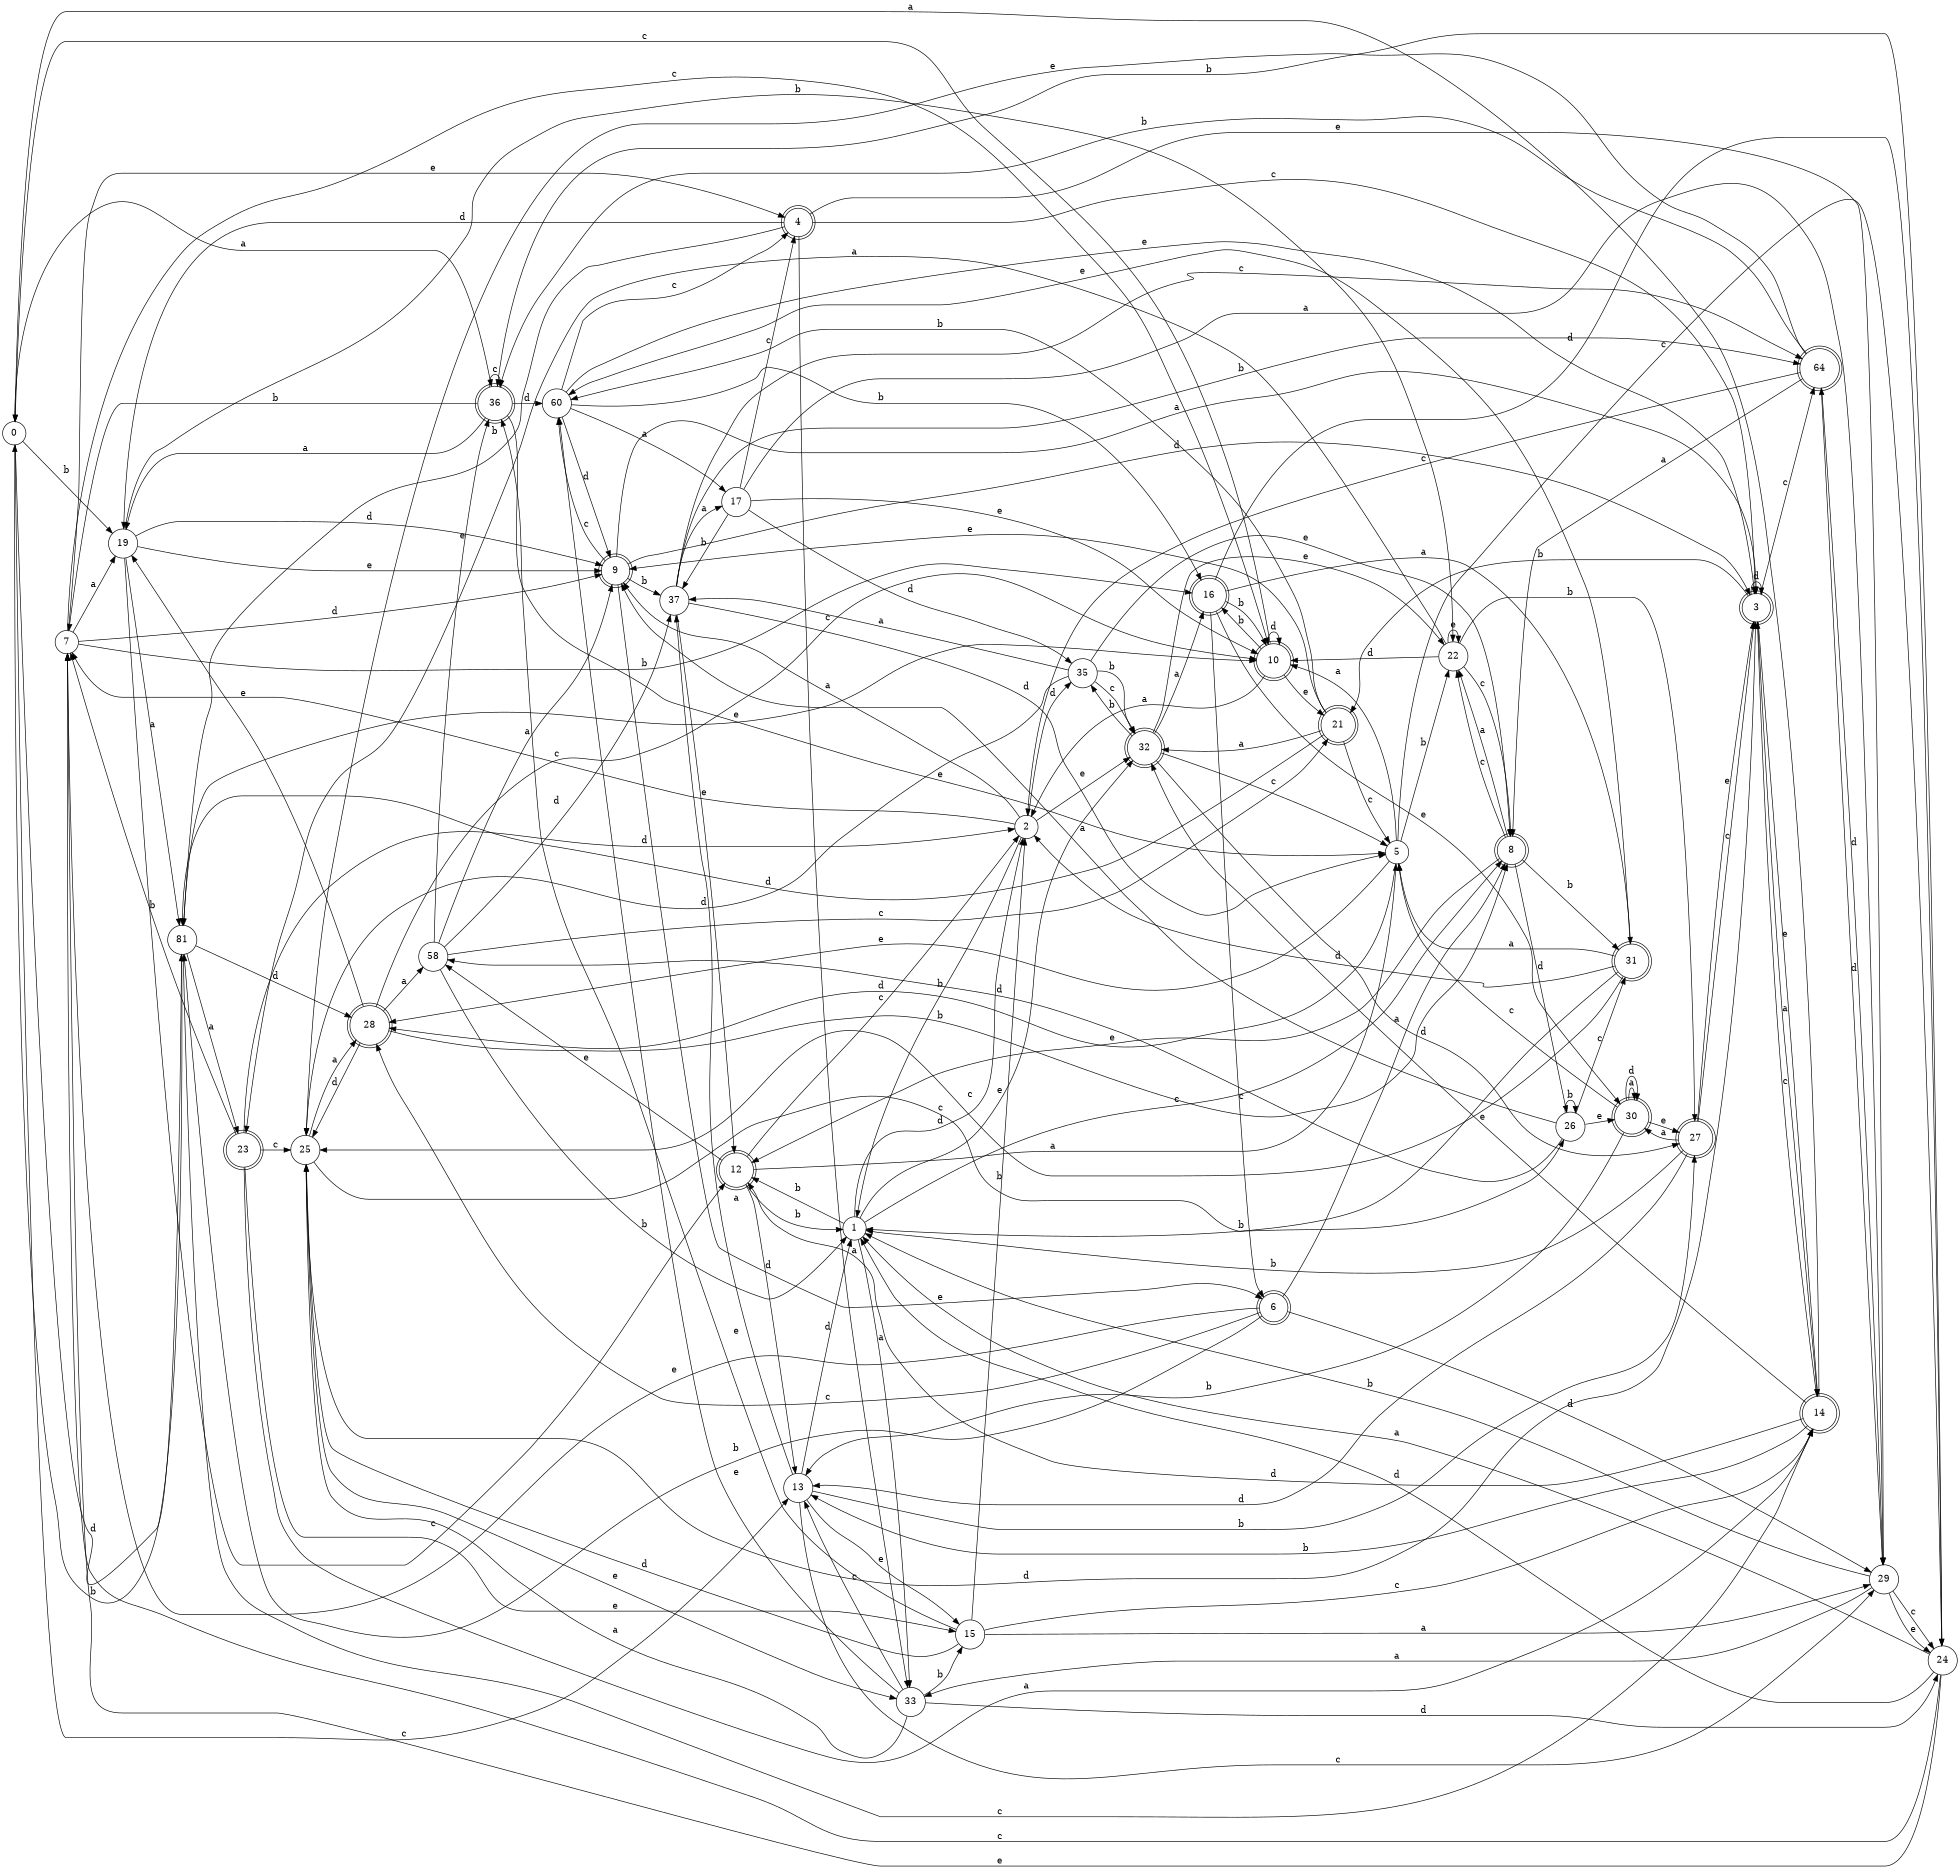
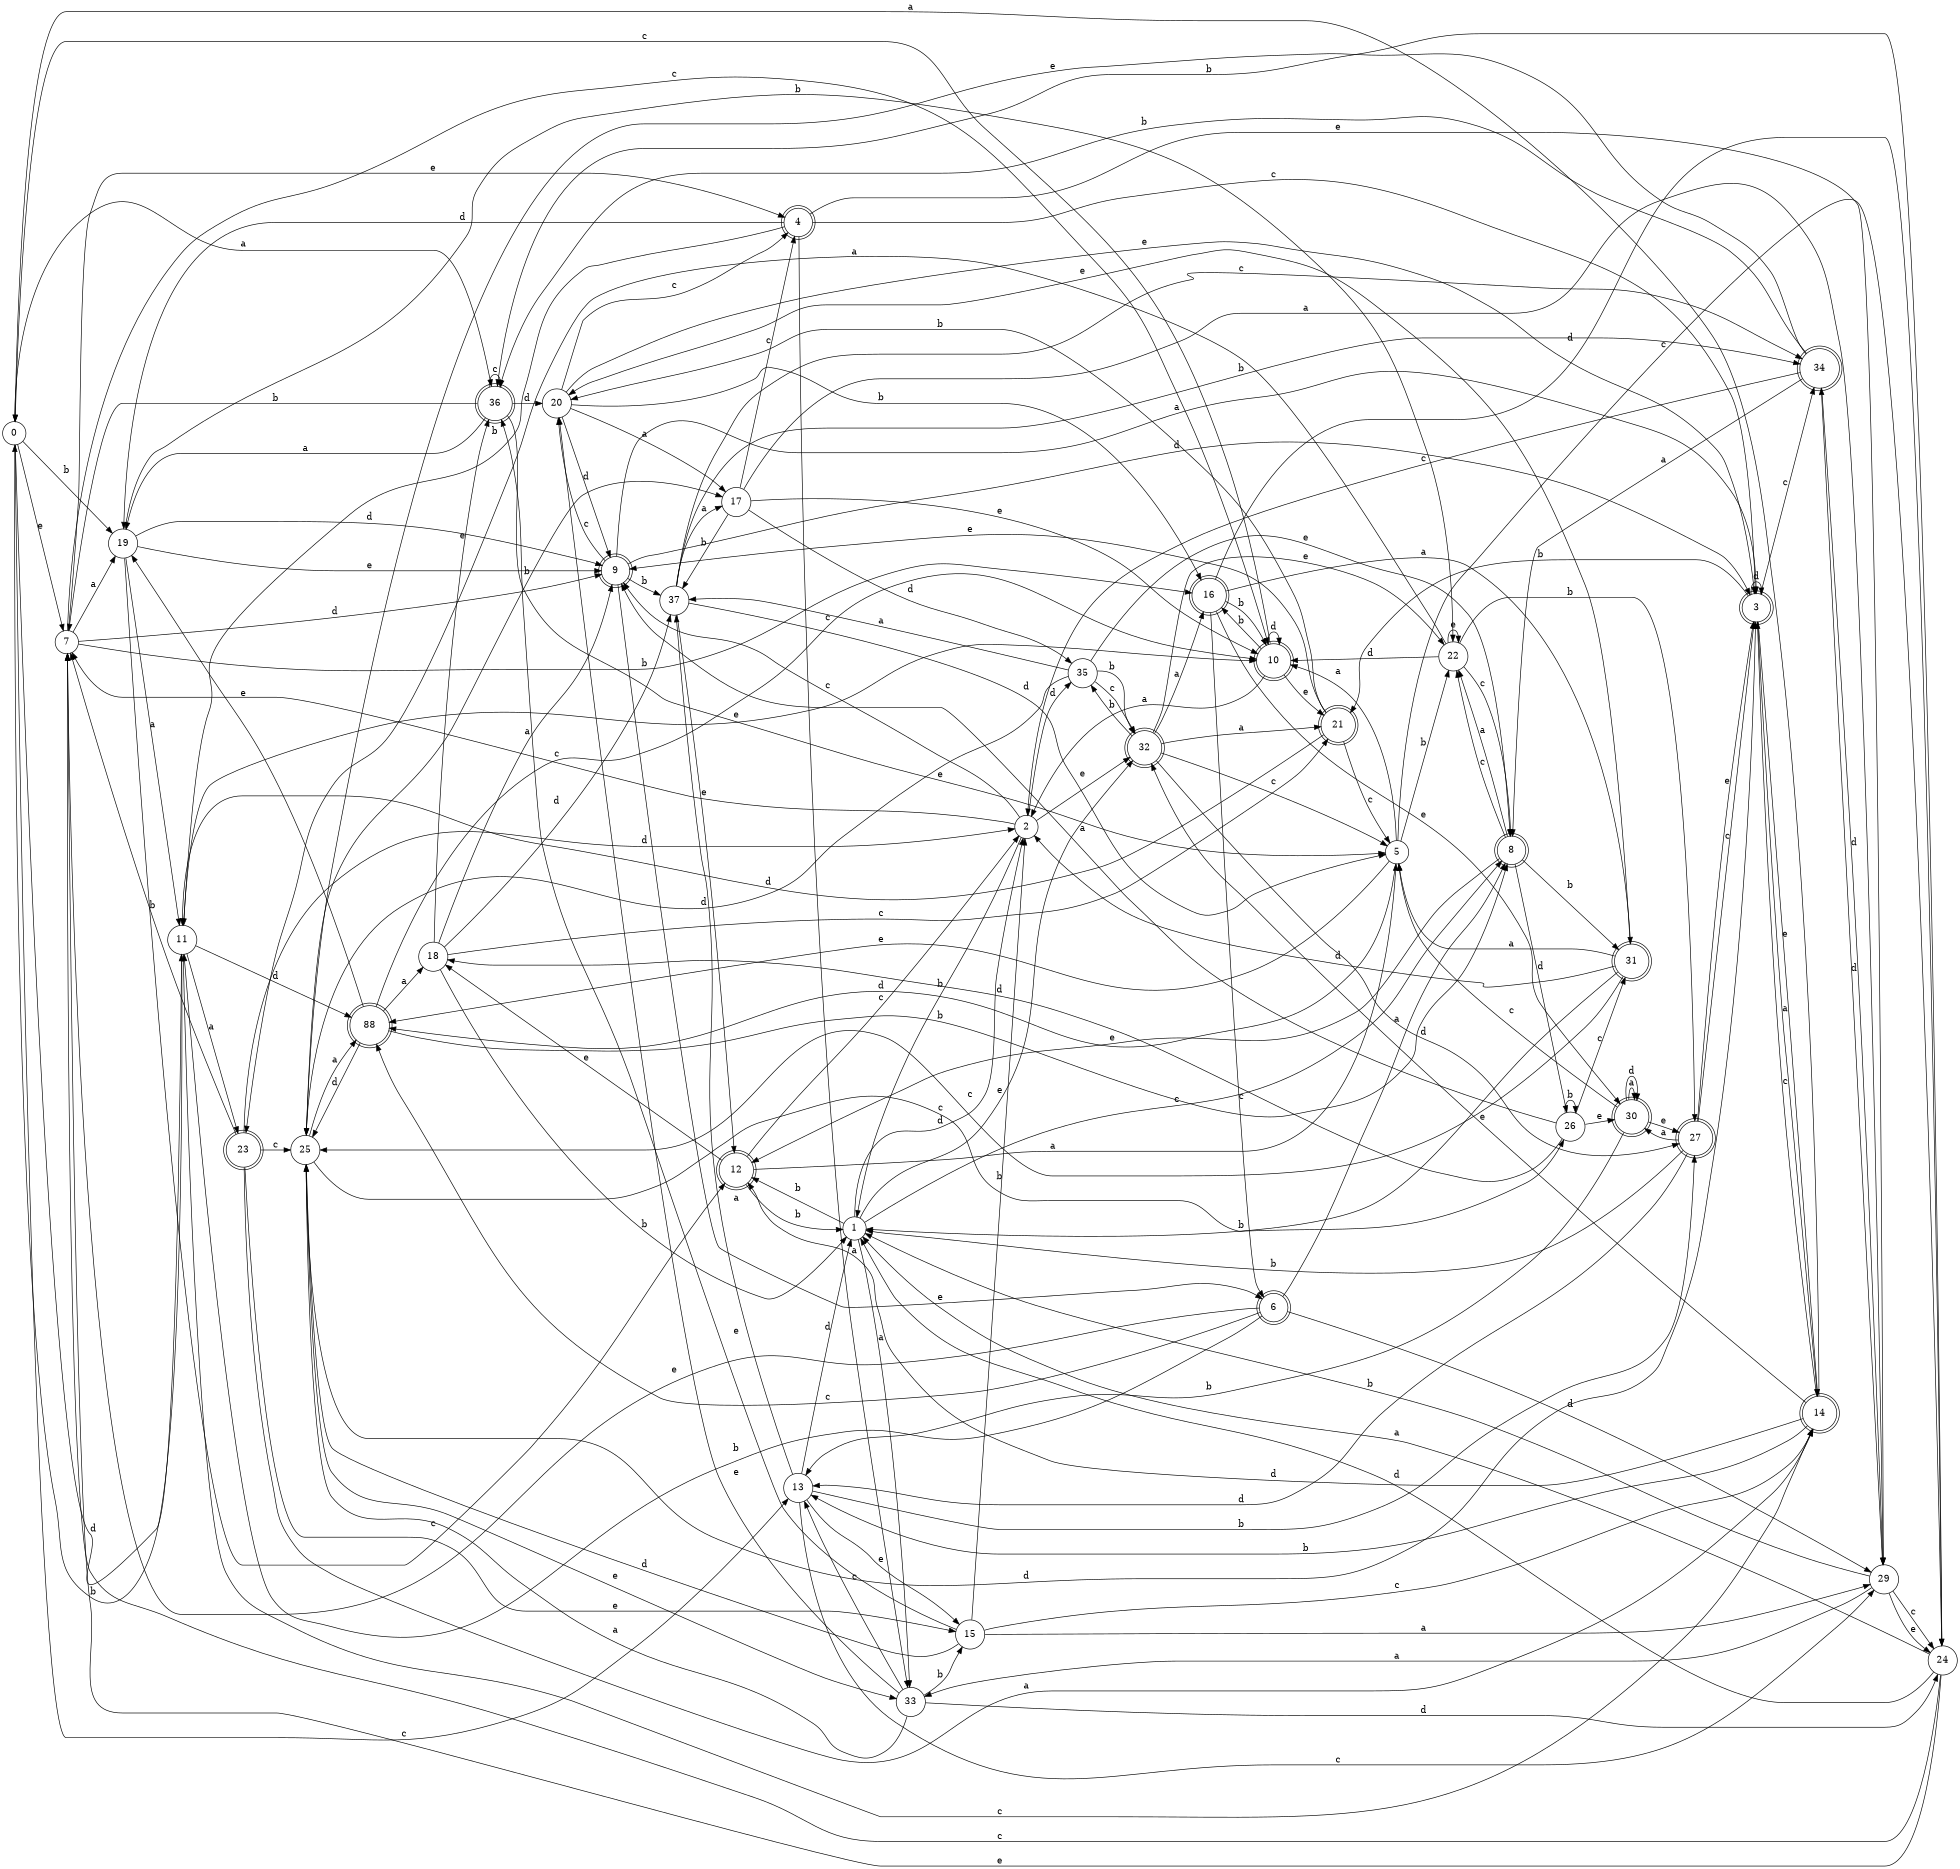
node "64": label "64" -> "34"
node "60": label "60" -> "20"
edge "0" -> "7": added, label "e"
edge "2" -> "9": label "a" -> "c"
edge "25" -> "17": added, label "b"
edge "21" -> "32": reversed
node "81": label "81" -> "11"
node "58": label "58" -> "18"
node "28": label "28" -> "88"
edge "12" -> "13": removed, label "d"
